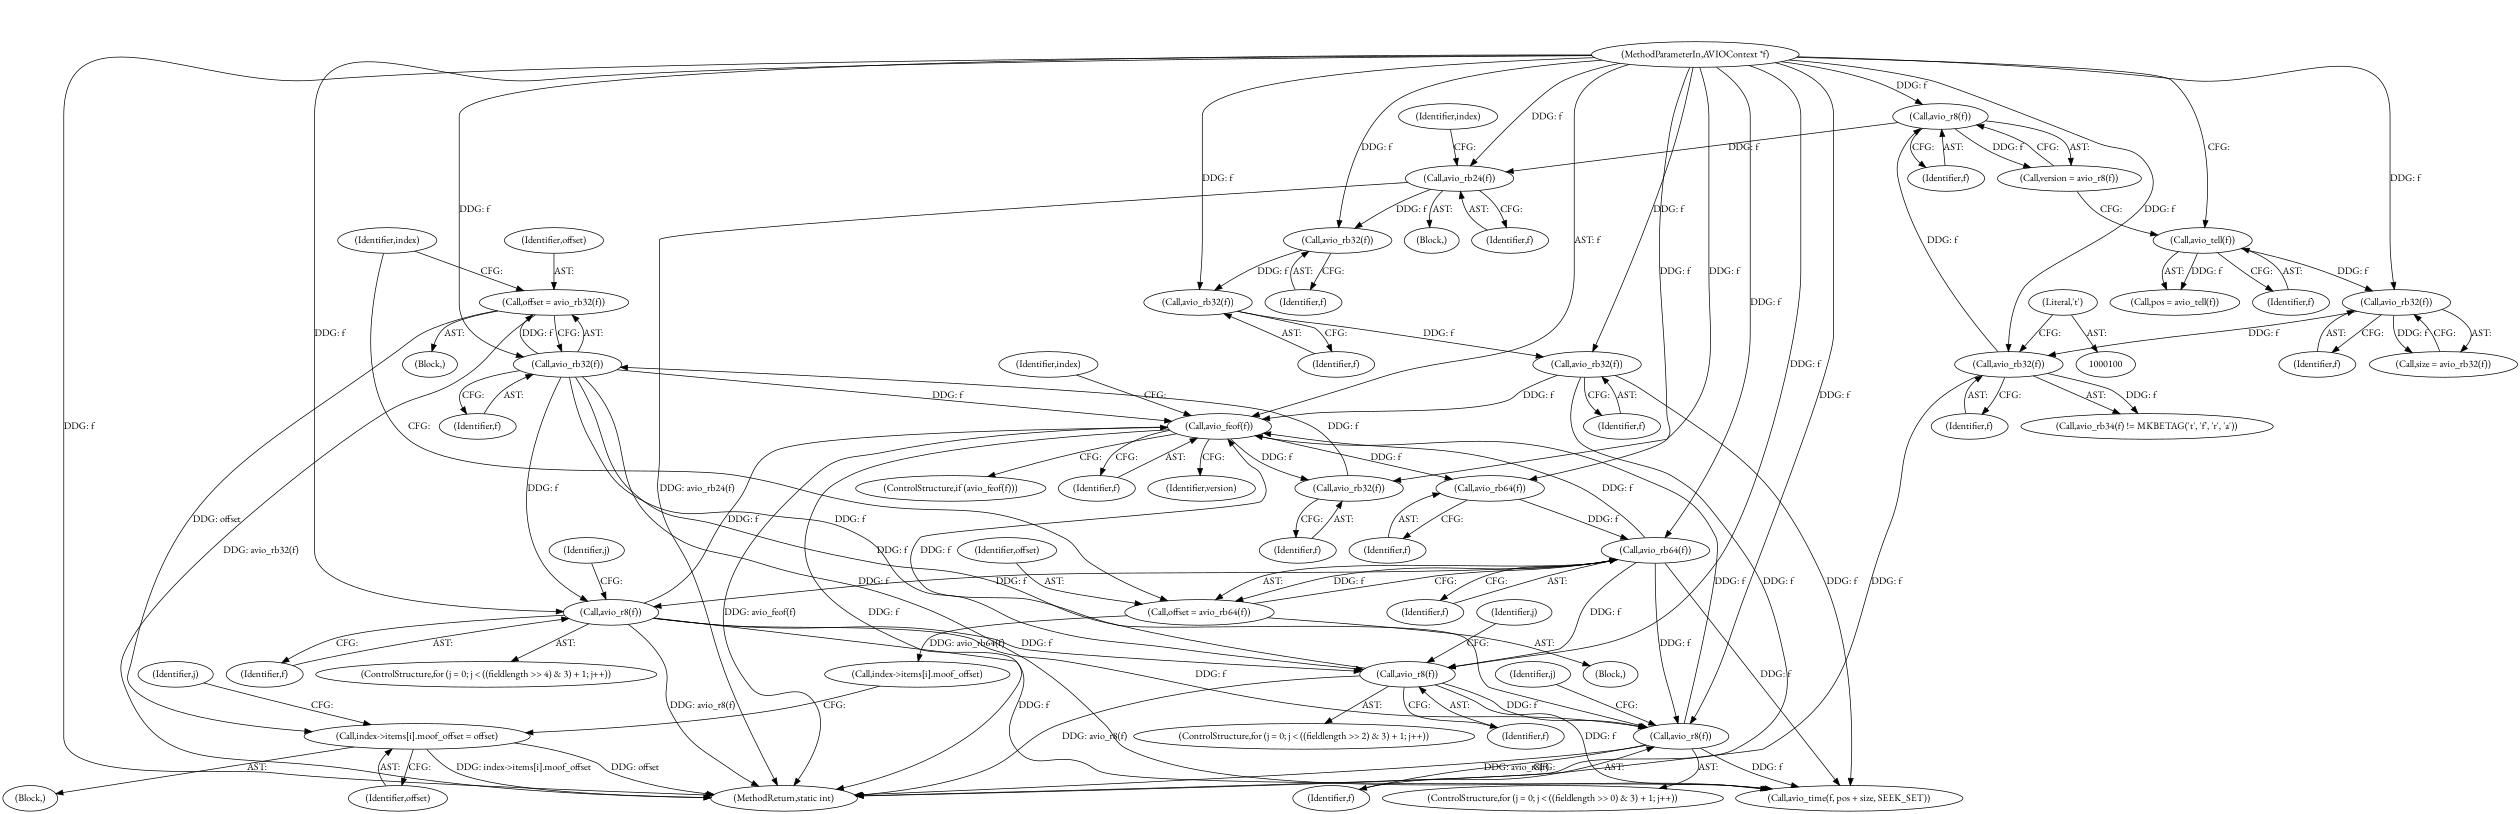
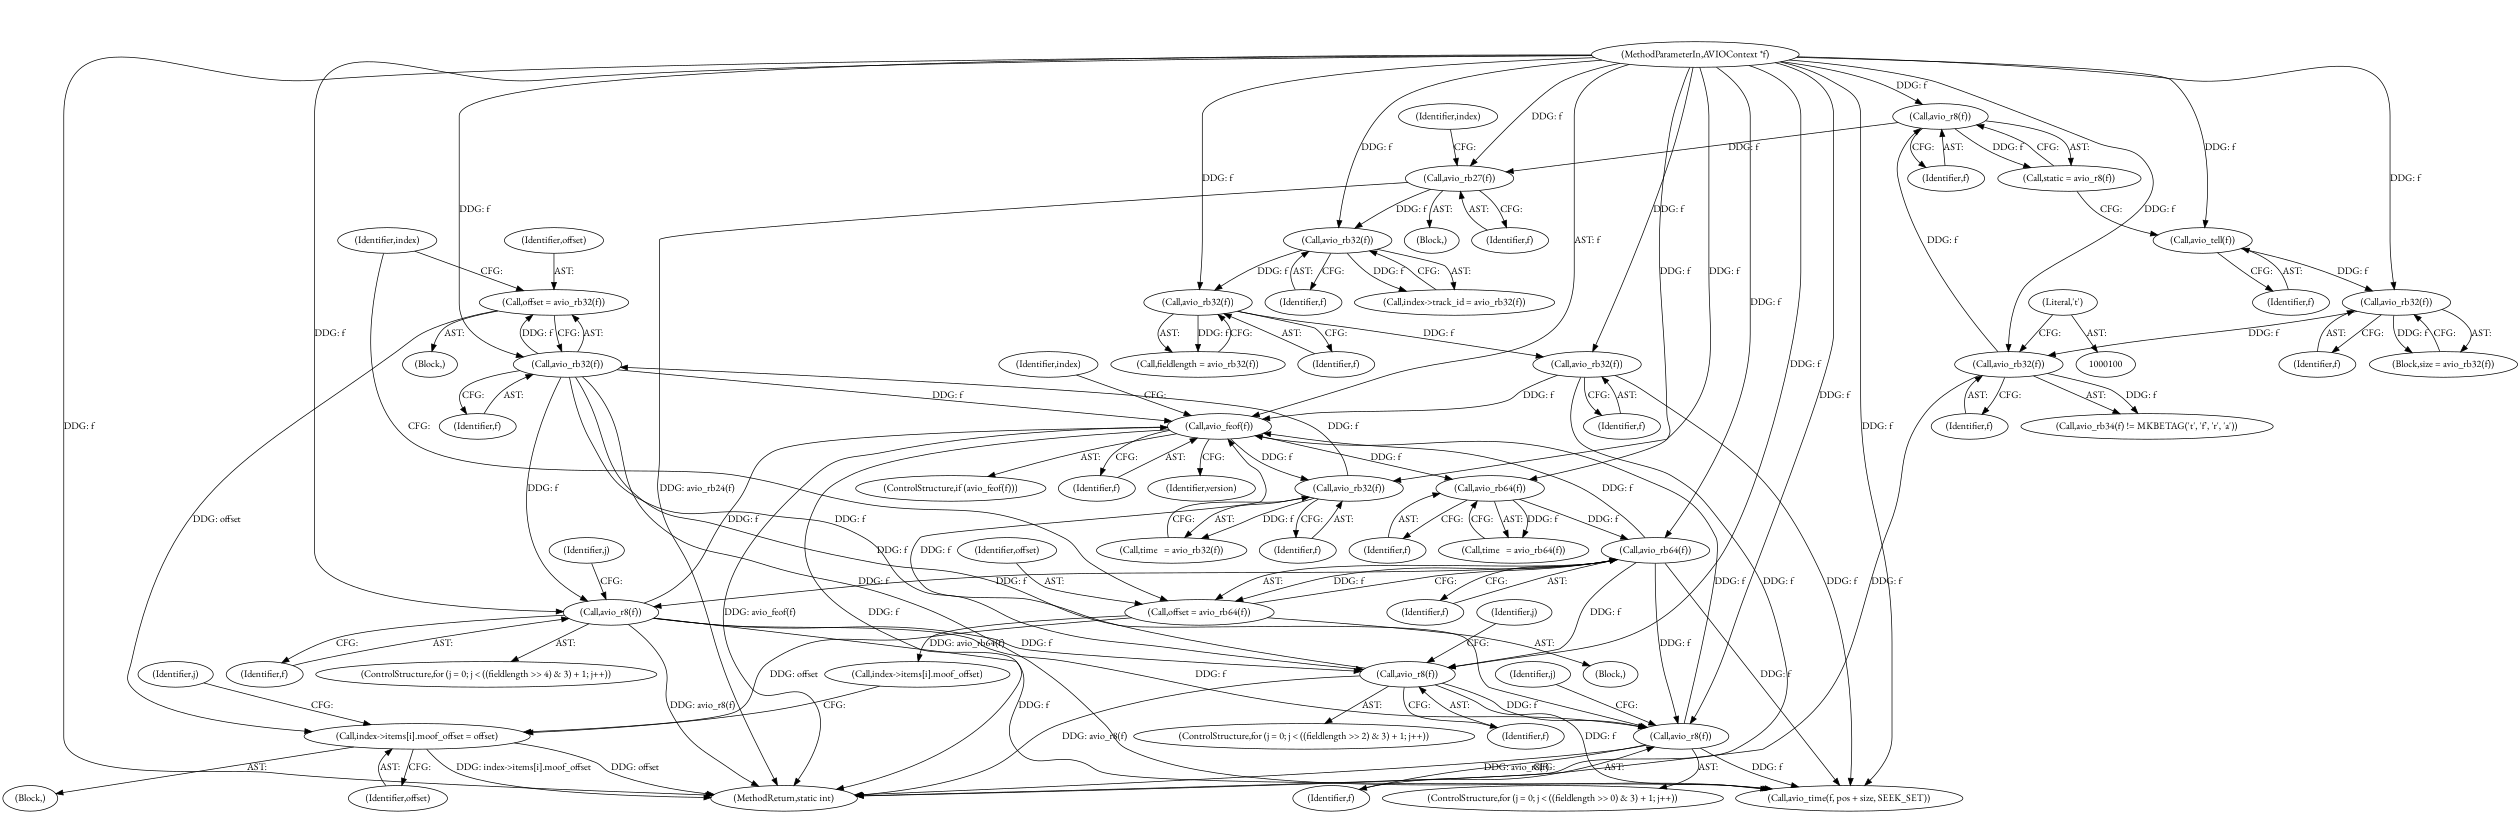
edge "(MethodParameterIn,AVIOContext *f)" -> "(Call,avio_tell(f))": label "CFG: " -> "DDG: f"
node "(Call,avio_rb24(f))": label "(Call,avio_rb24(f))" -> "(Call,avio_rb27(f))"
node "(Call,version = avio_r8(f))": label "(Call,version = avio_r8(f))" -> "(Call,static = avio_r8(f))"
node "(Call,index->track_id = avio_rb32(f))": added
node "(Call,pos = avio_tell(f))": removed
node "(Call,fieldlength = avio_rb32(f))": added
node "(Call,size = avio_rb32(f))": label "(Call,size = avio_rb32(f))" -> "(Block,size = avio_rb32(f))"
edge "(MethodParameterIn,AVIOContext *f)" -> "(Call,avio_time(f, pos + size, SEEK_SET))": added, label "DDG: f"
edge "(Call,avio_feof(f))" -> "(ControlStructure,if (avio_feof(f)))": label "CFG: " -> "AST: "
node "(Call,time   = avio_rb32(f))": added
node "(Call,time   = avio_rb64(f))": added
edge "(Call,offset = avio_rb64(f))" -> "(Call,index->items[i].moof_offset = offset)": added, label "DDG: offset"
edge "(Call,offset = avio_rb32(f))" -> "(MethodReturn,static int)": removed, label "DDG: avio_rb32(f)"
